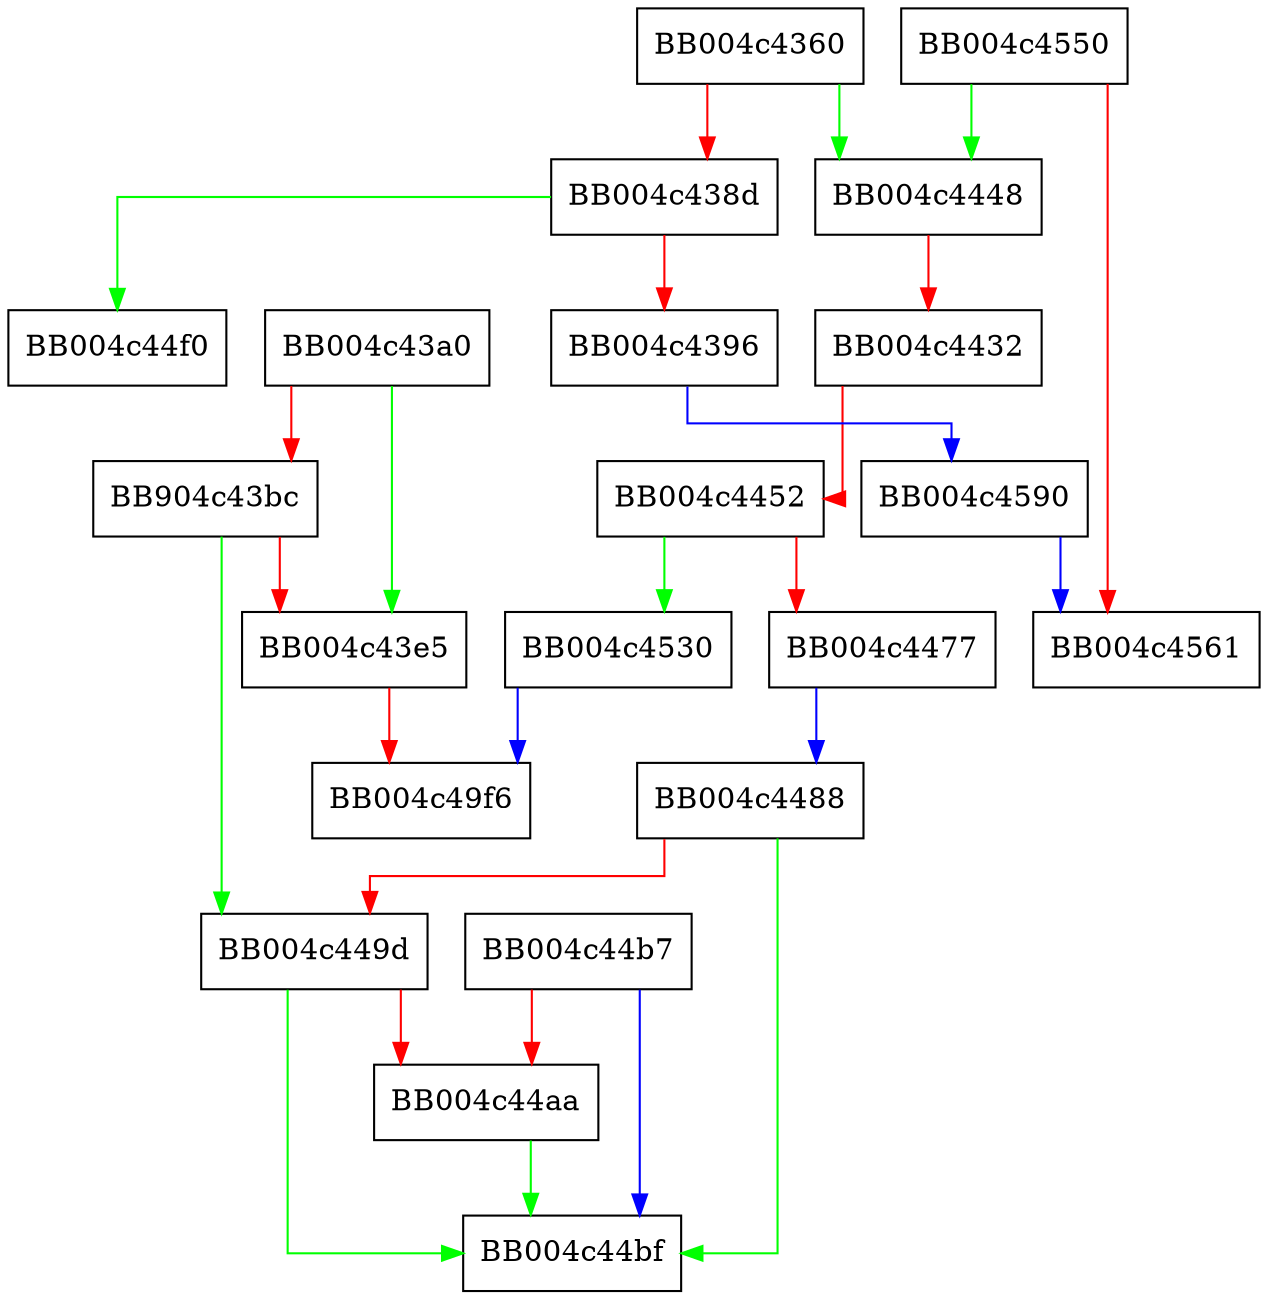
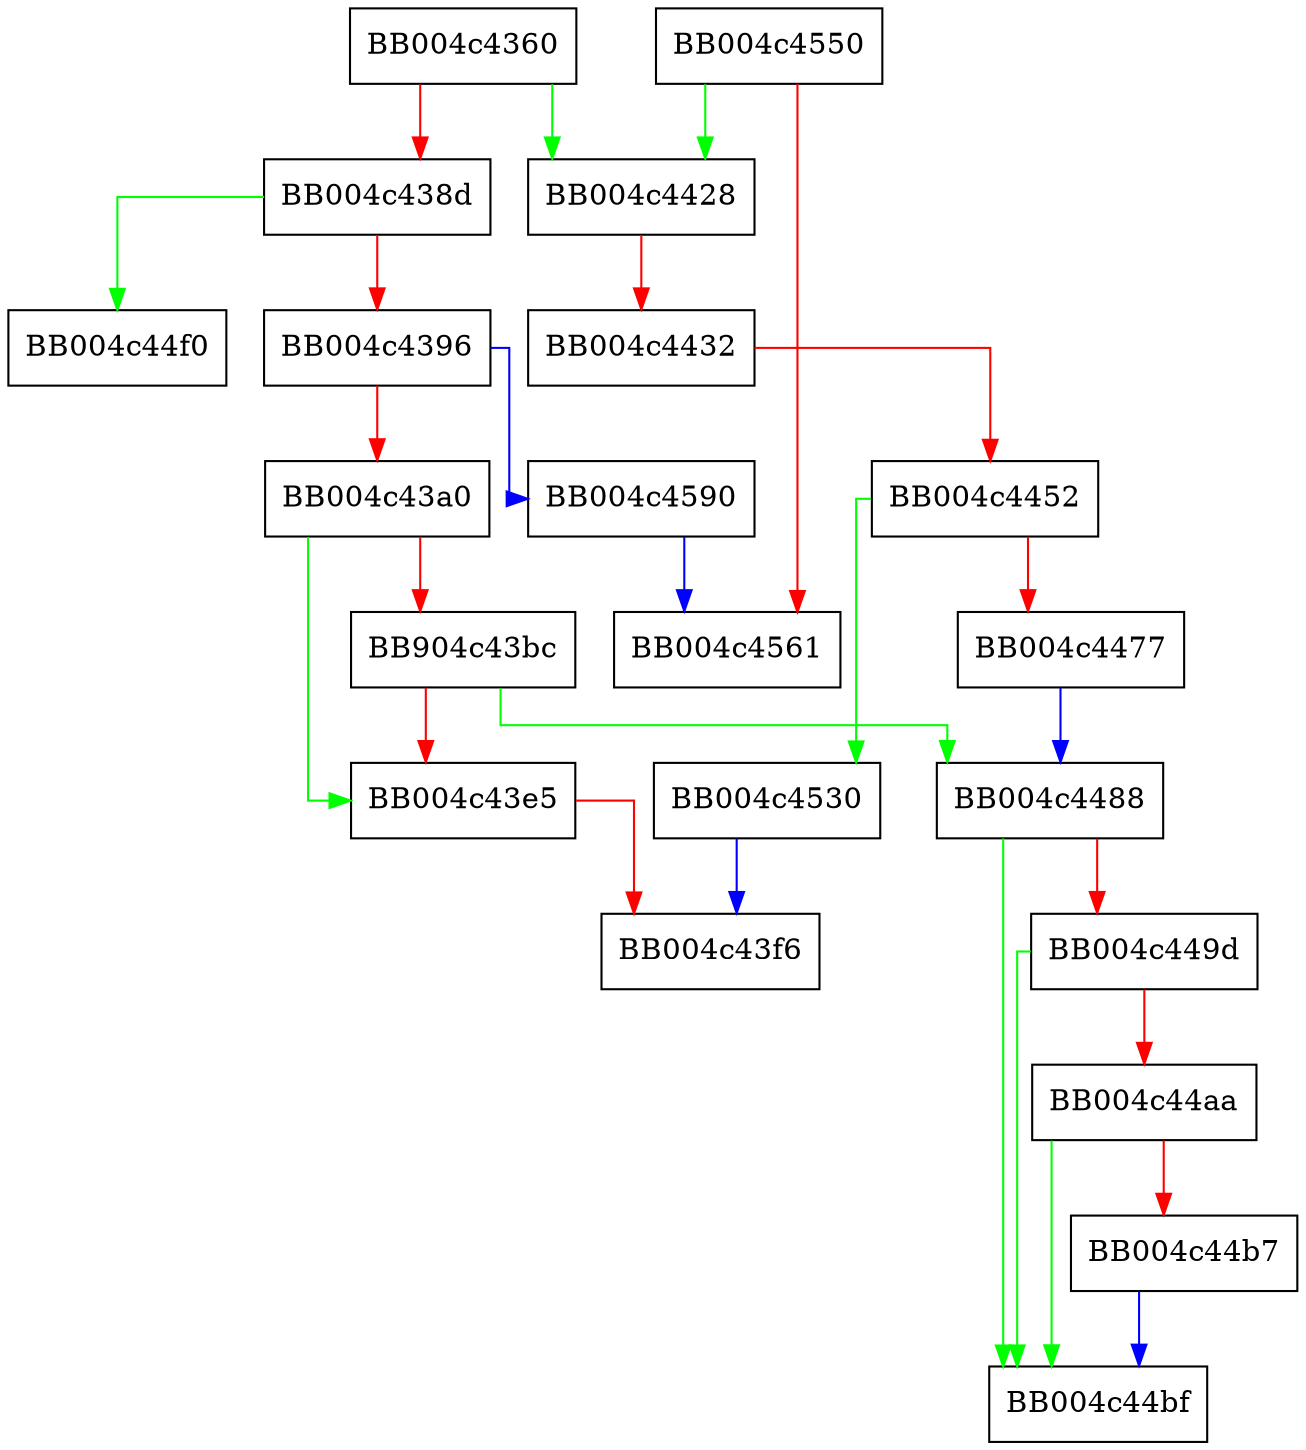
node "BB004c4448": label "BB004c4448" -> "BB004c4428"
edge "BB004c4396" -> "BB004c43a0": added
edge "BB904c43bc" -> "BB004c449d": now "BB904c43bc" -> "BB004c4488"
node "BB004c49f6": label "BB004c49f6" -> "BB004c43f6"
edge "BB004c44b7" -> "BB004c44aa": reversed
